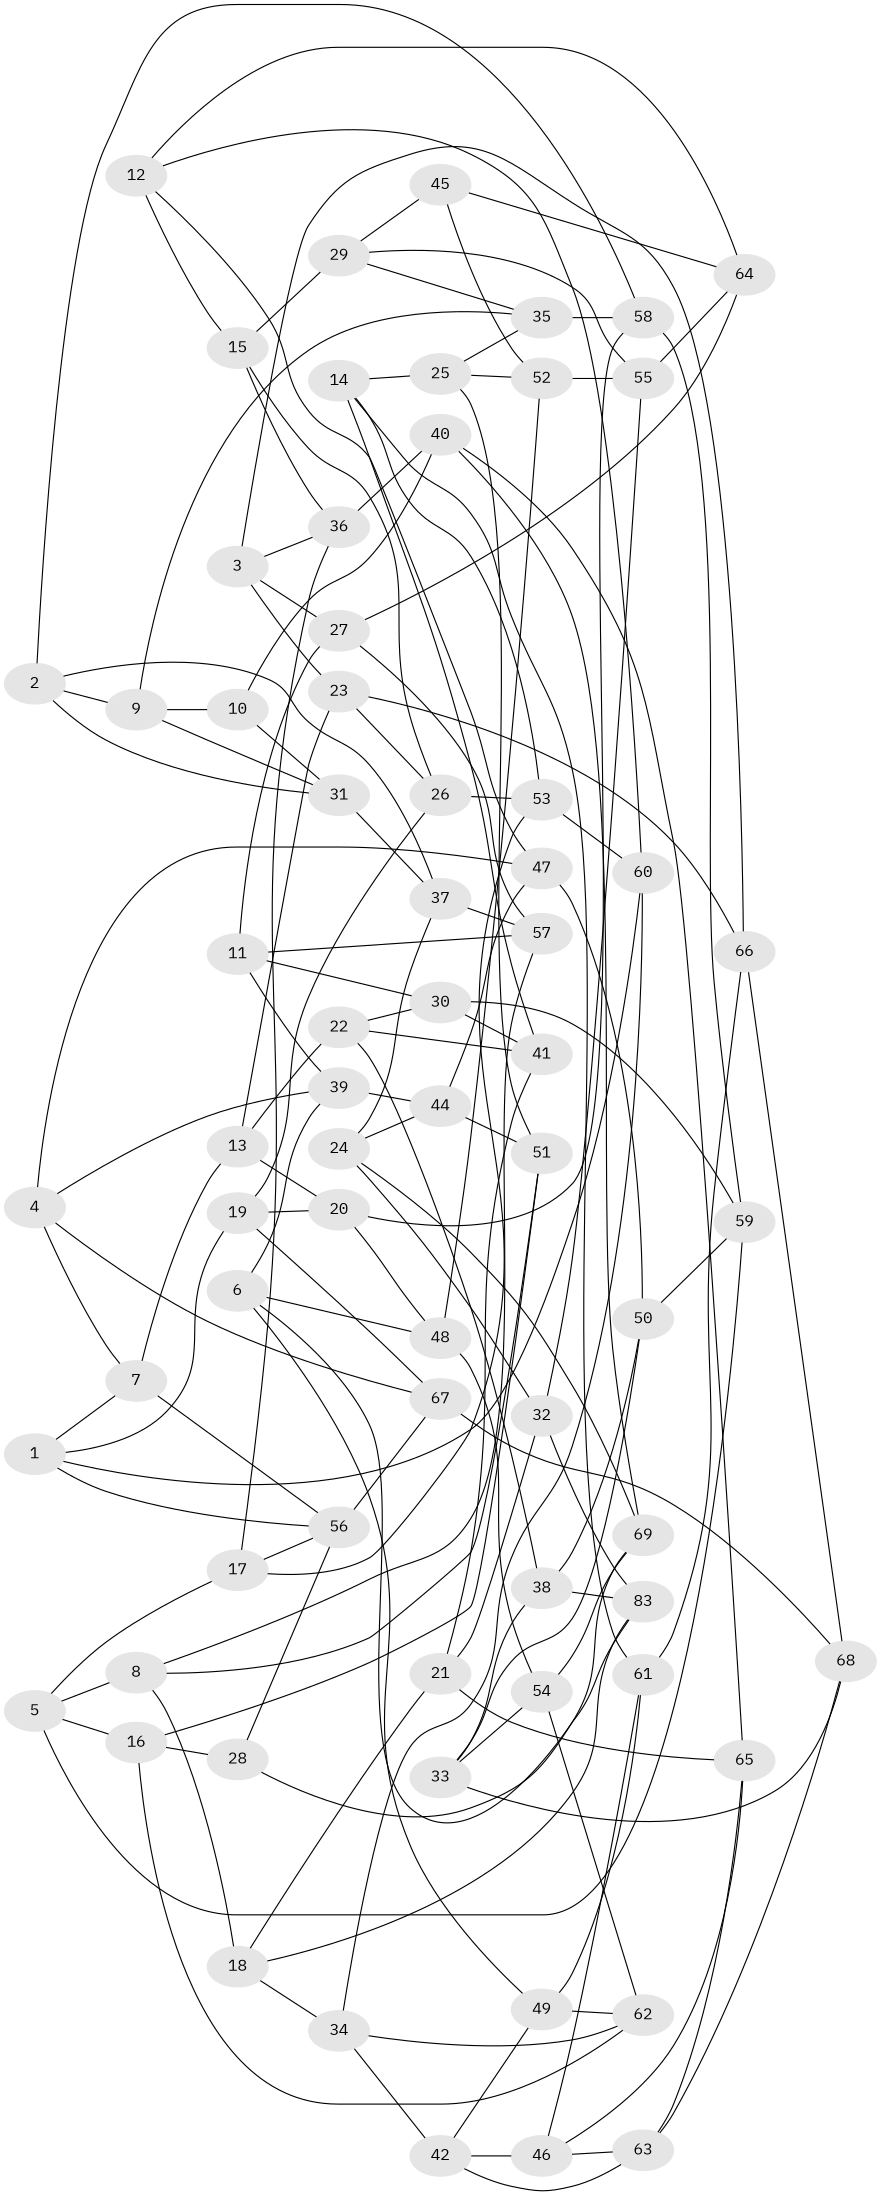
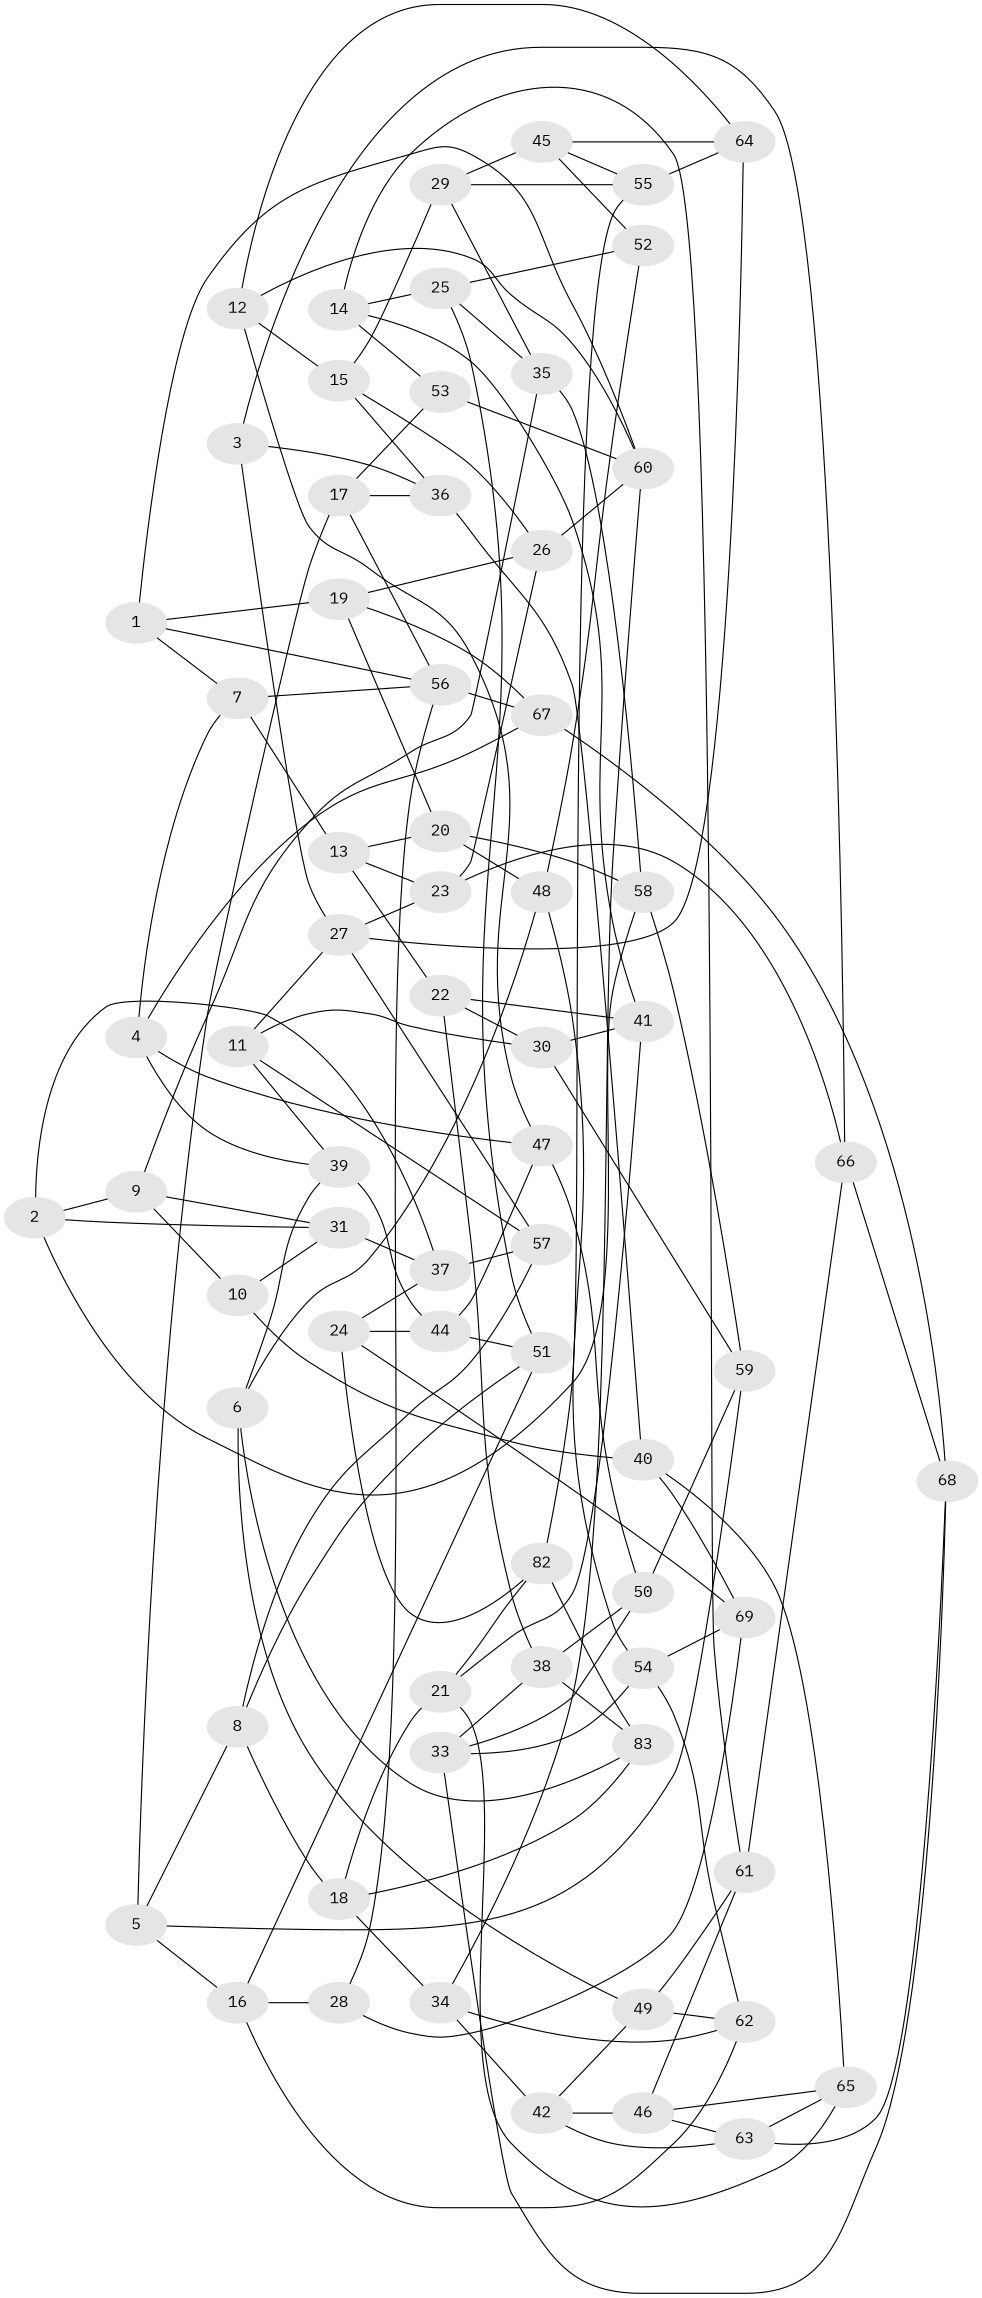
edge "52" -- "55": now "45" -- "55"
edge "3" -- "23": now "27" -- "23"
edge "26" -- "53": now "26" -- "60"
node "32": label "32" -> "82"
